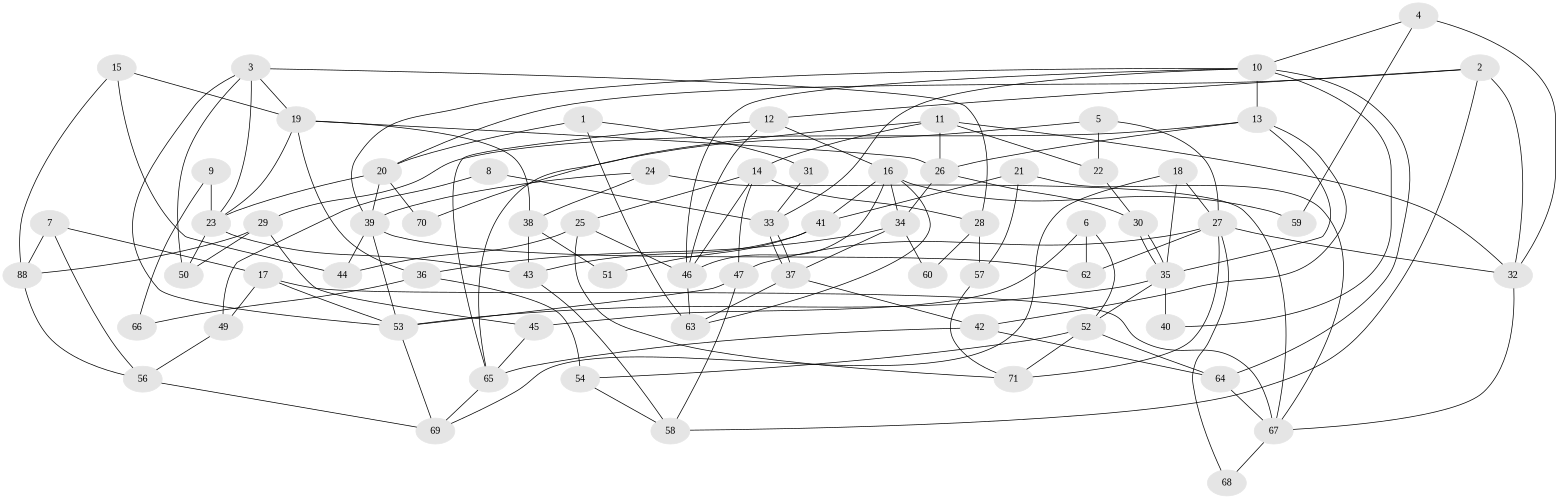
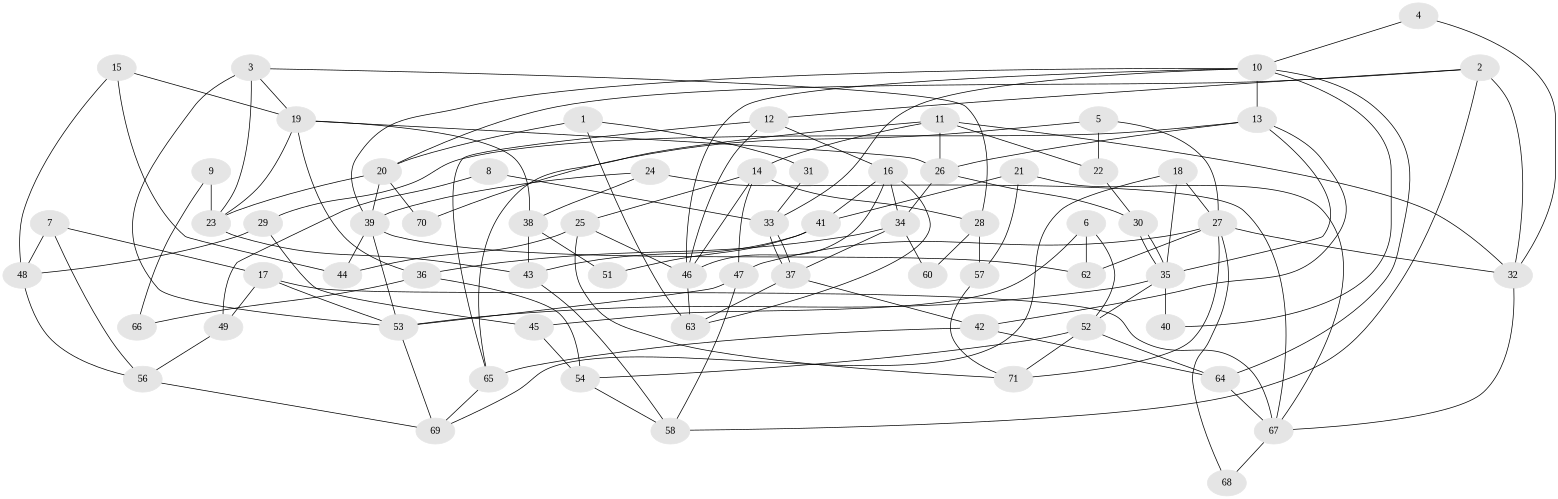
node "59": removed
node "88": label "88" -> "48"
node "50": removed
edge "45" -- "65": now "45" -- "54"
